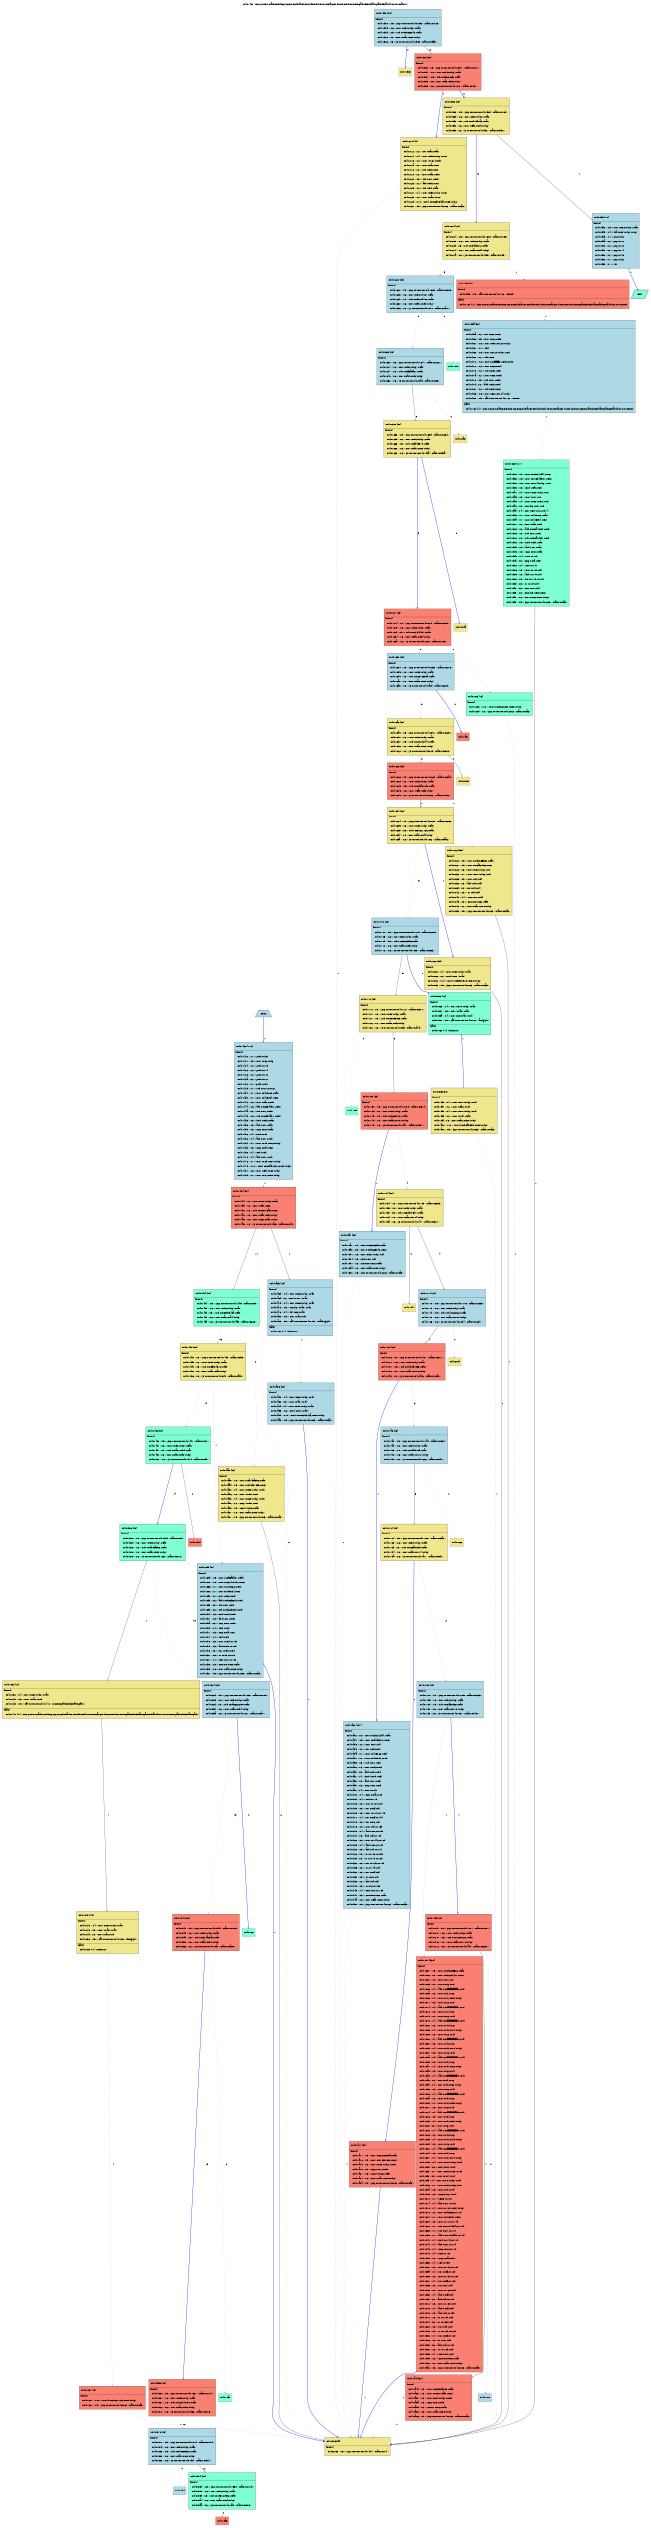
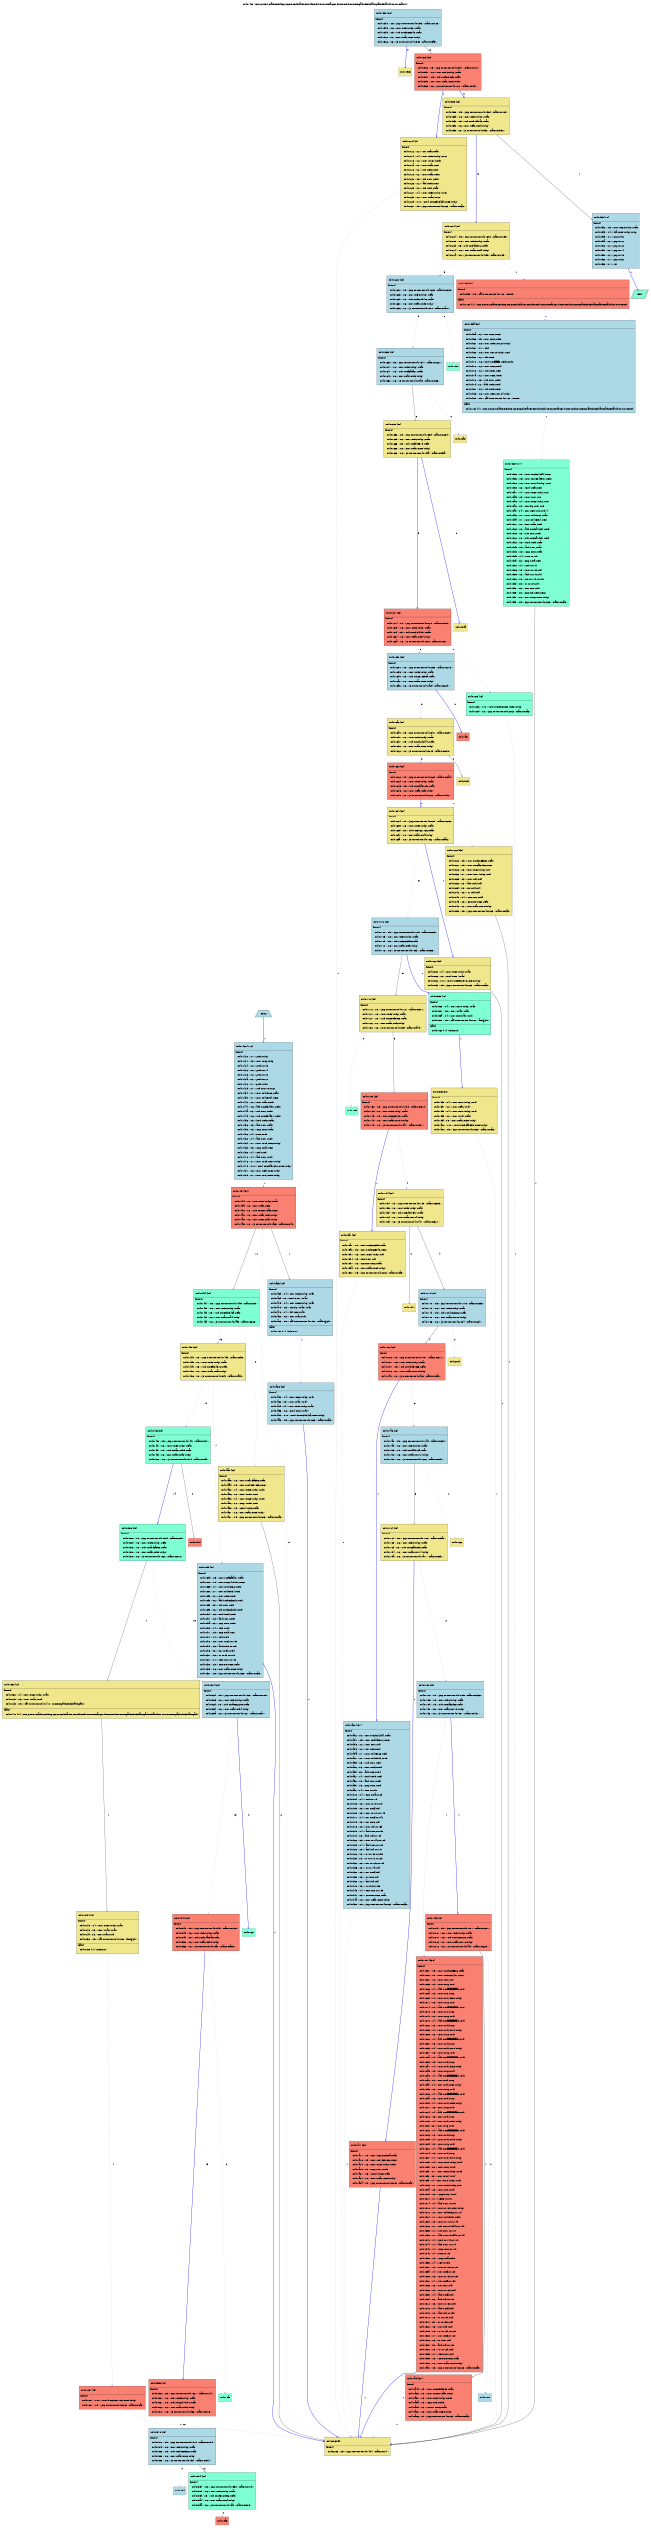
edge "0x4019f3 [30]" -> "0x4019e3 [16]": reversed
node "0x4019a7 [30]": fillcolor lightblue -> khaki
